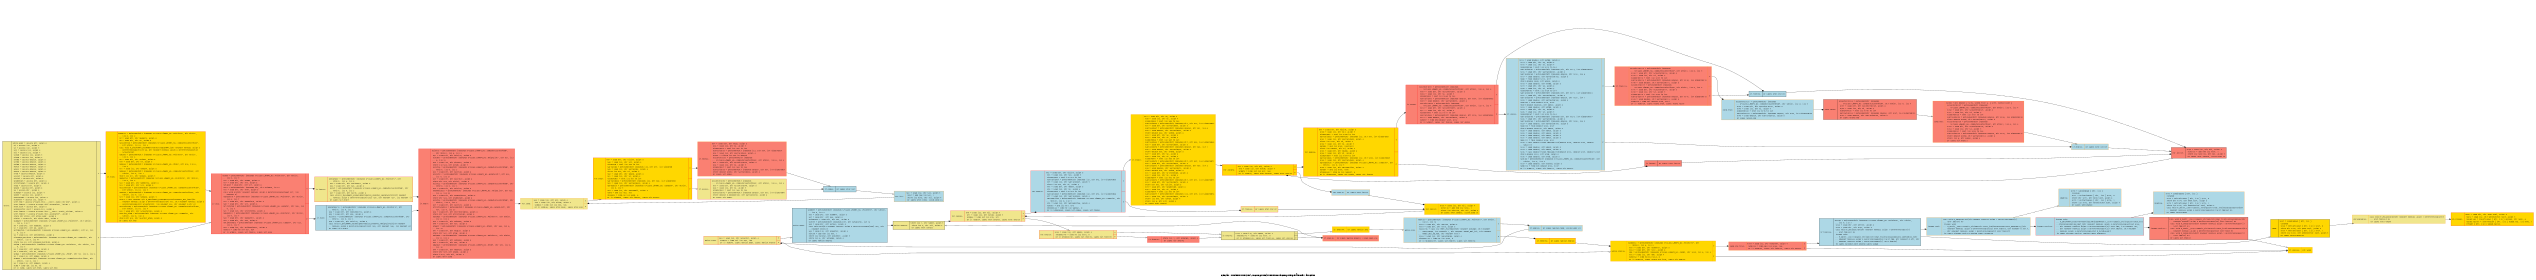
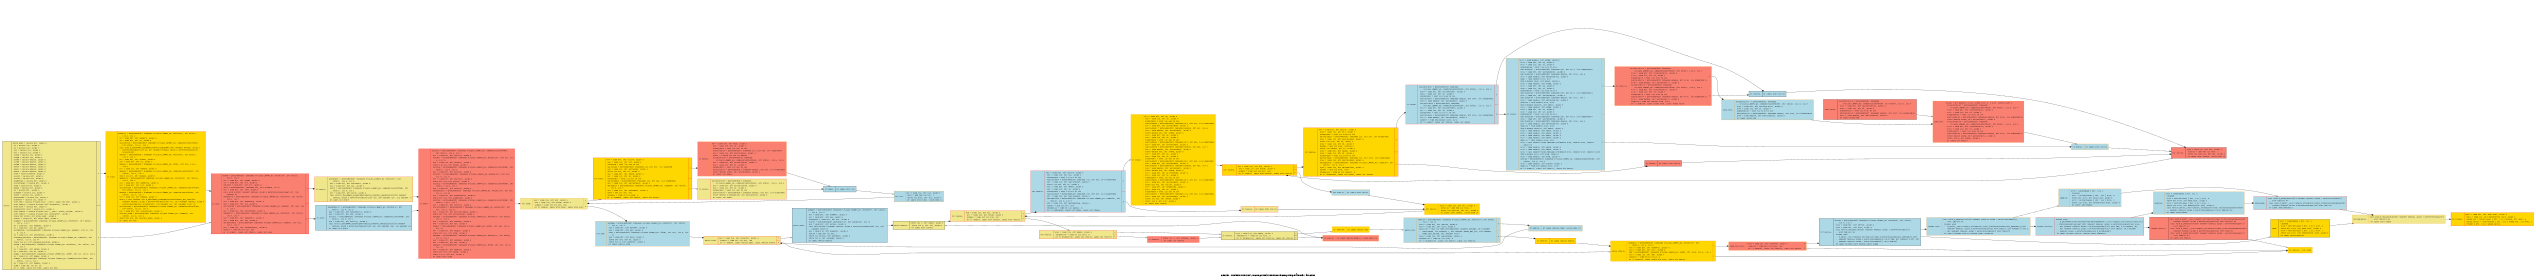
node "if.end90:": fillcolor salmon -> lightblue
edge "cond.true:" -> "cond.false:": now "cond.true:" -> "cond.end:"
node "ehcleanup:": added
node "for.end:": added
